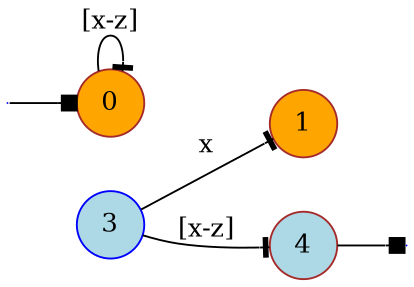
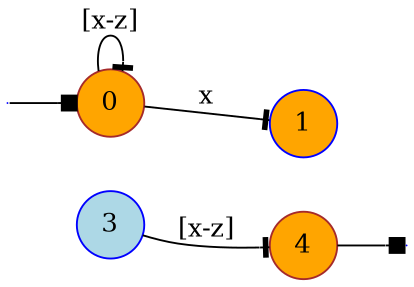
node "1": color brown -> blue
edge "3" -> "1": now "0" -> "1"
node "4": fillcolor lightblue -> orange
